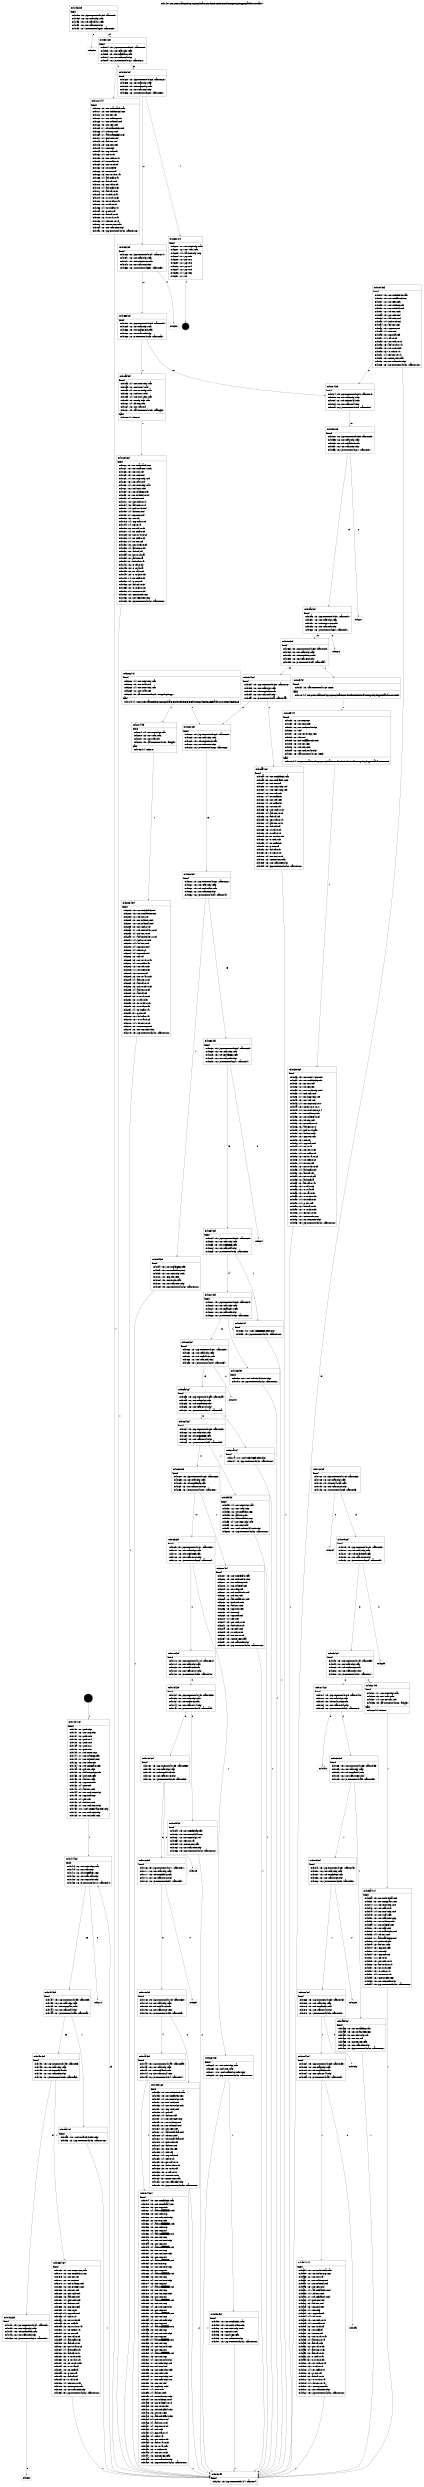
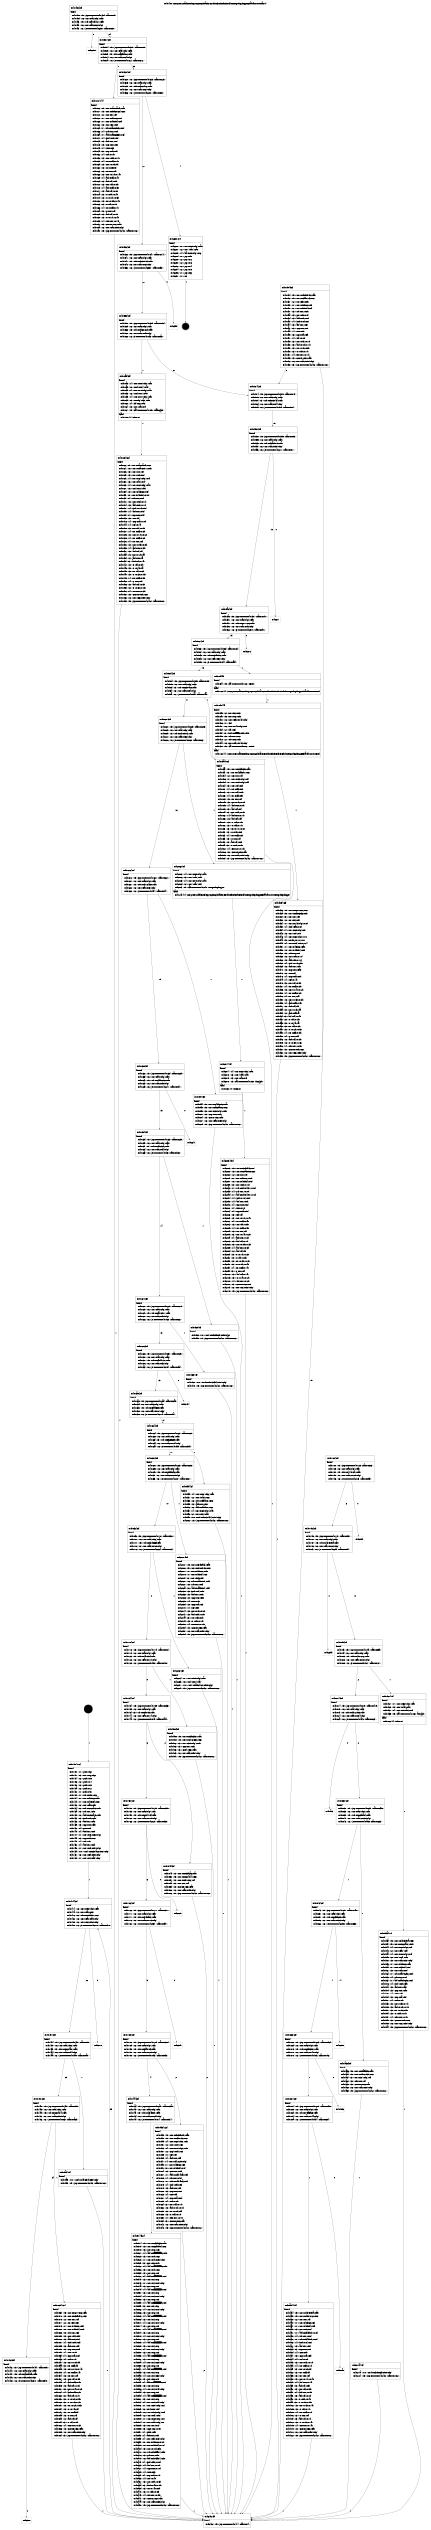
edge "0x402062 [18]" -> "0x401600 [28]": reversed
edge "0x4016a8 [28]" -> "0x40211a [15]": removed, label "1"
edge "0x402264 [28]" -> "0x401bb8 [30]": now "0x401718 [28]" -> "0x401bb8 [30]"
